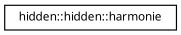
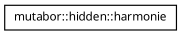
node "hidden::hidden::harmonie": label "hidden::hidden::harmonie" -> "mutabor::hidden::harmonie"
